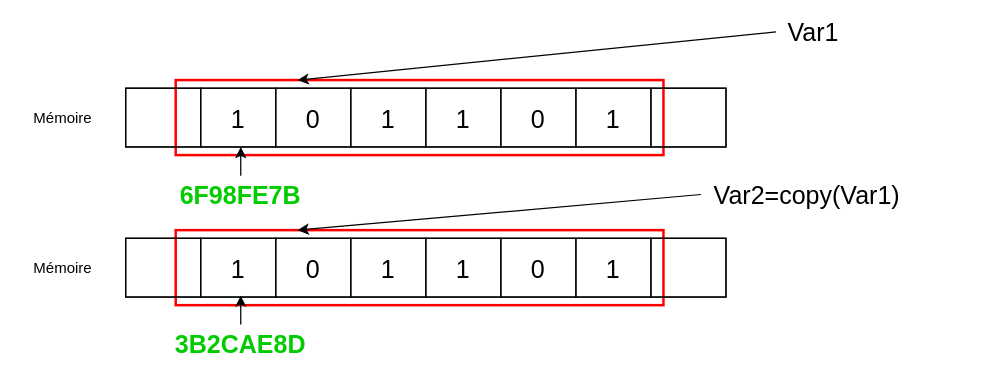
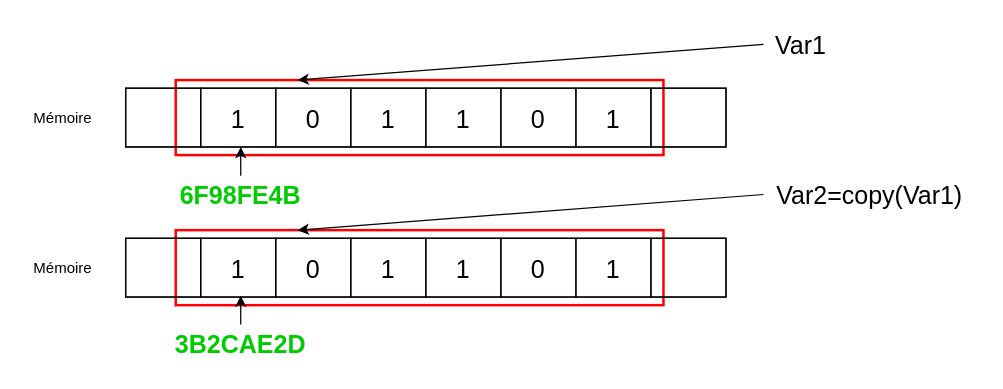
node "Var1": moved (813, 32) -> (801, 44)
node "6F98FE7B": label "6F98FE7B" -> "6F98FE4B"
node "Var2=copy(Var1)": moved (807, 194) -> (869, 194)
node "3B2CAE8D": label "3B2CAE8D" -> "3B2CAE2D"
